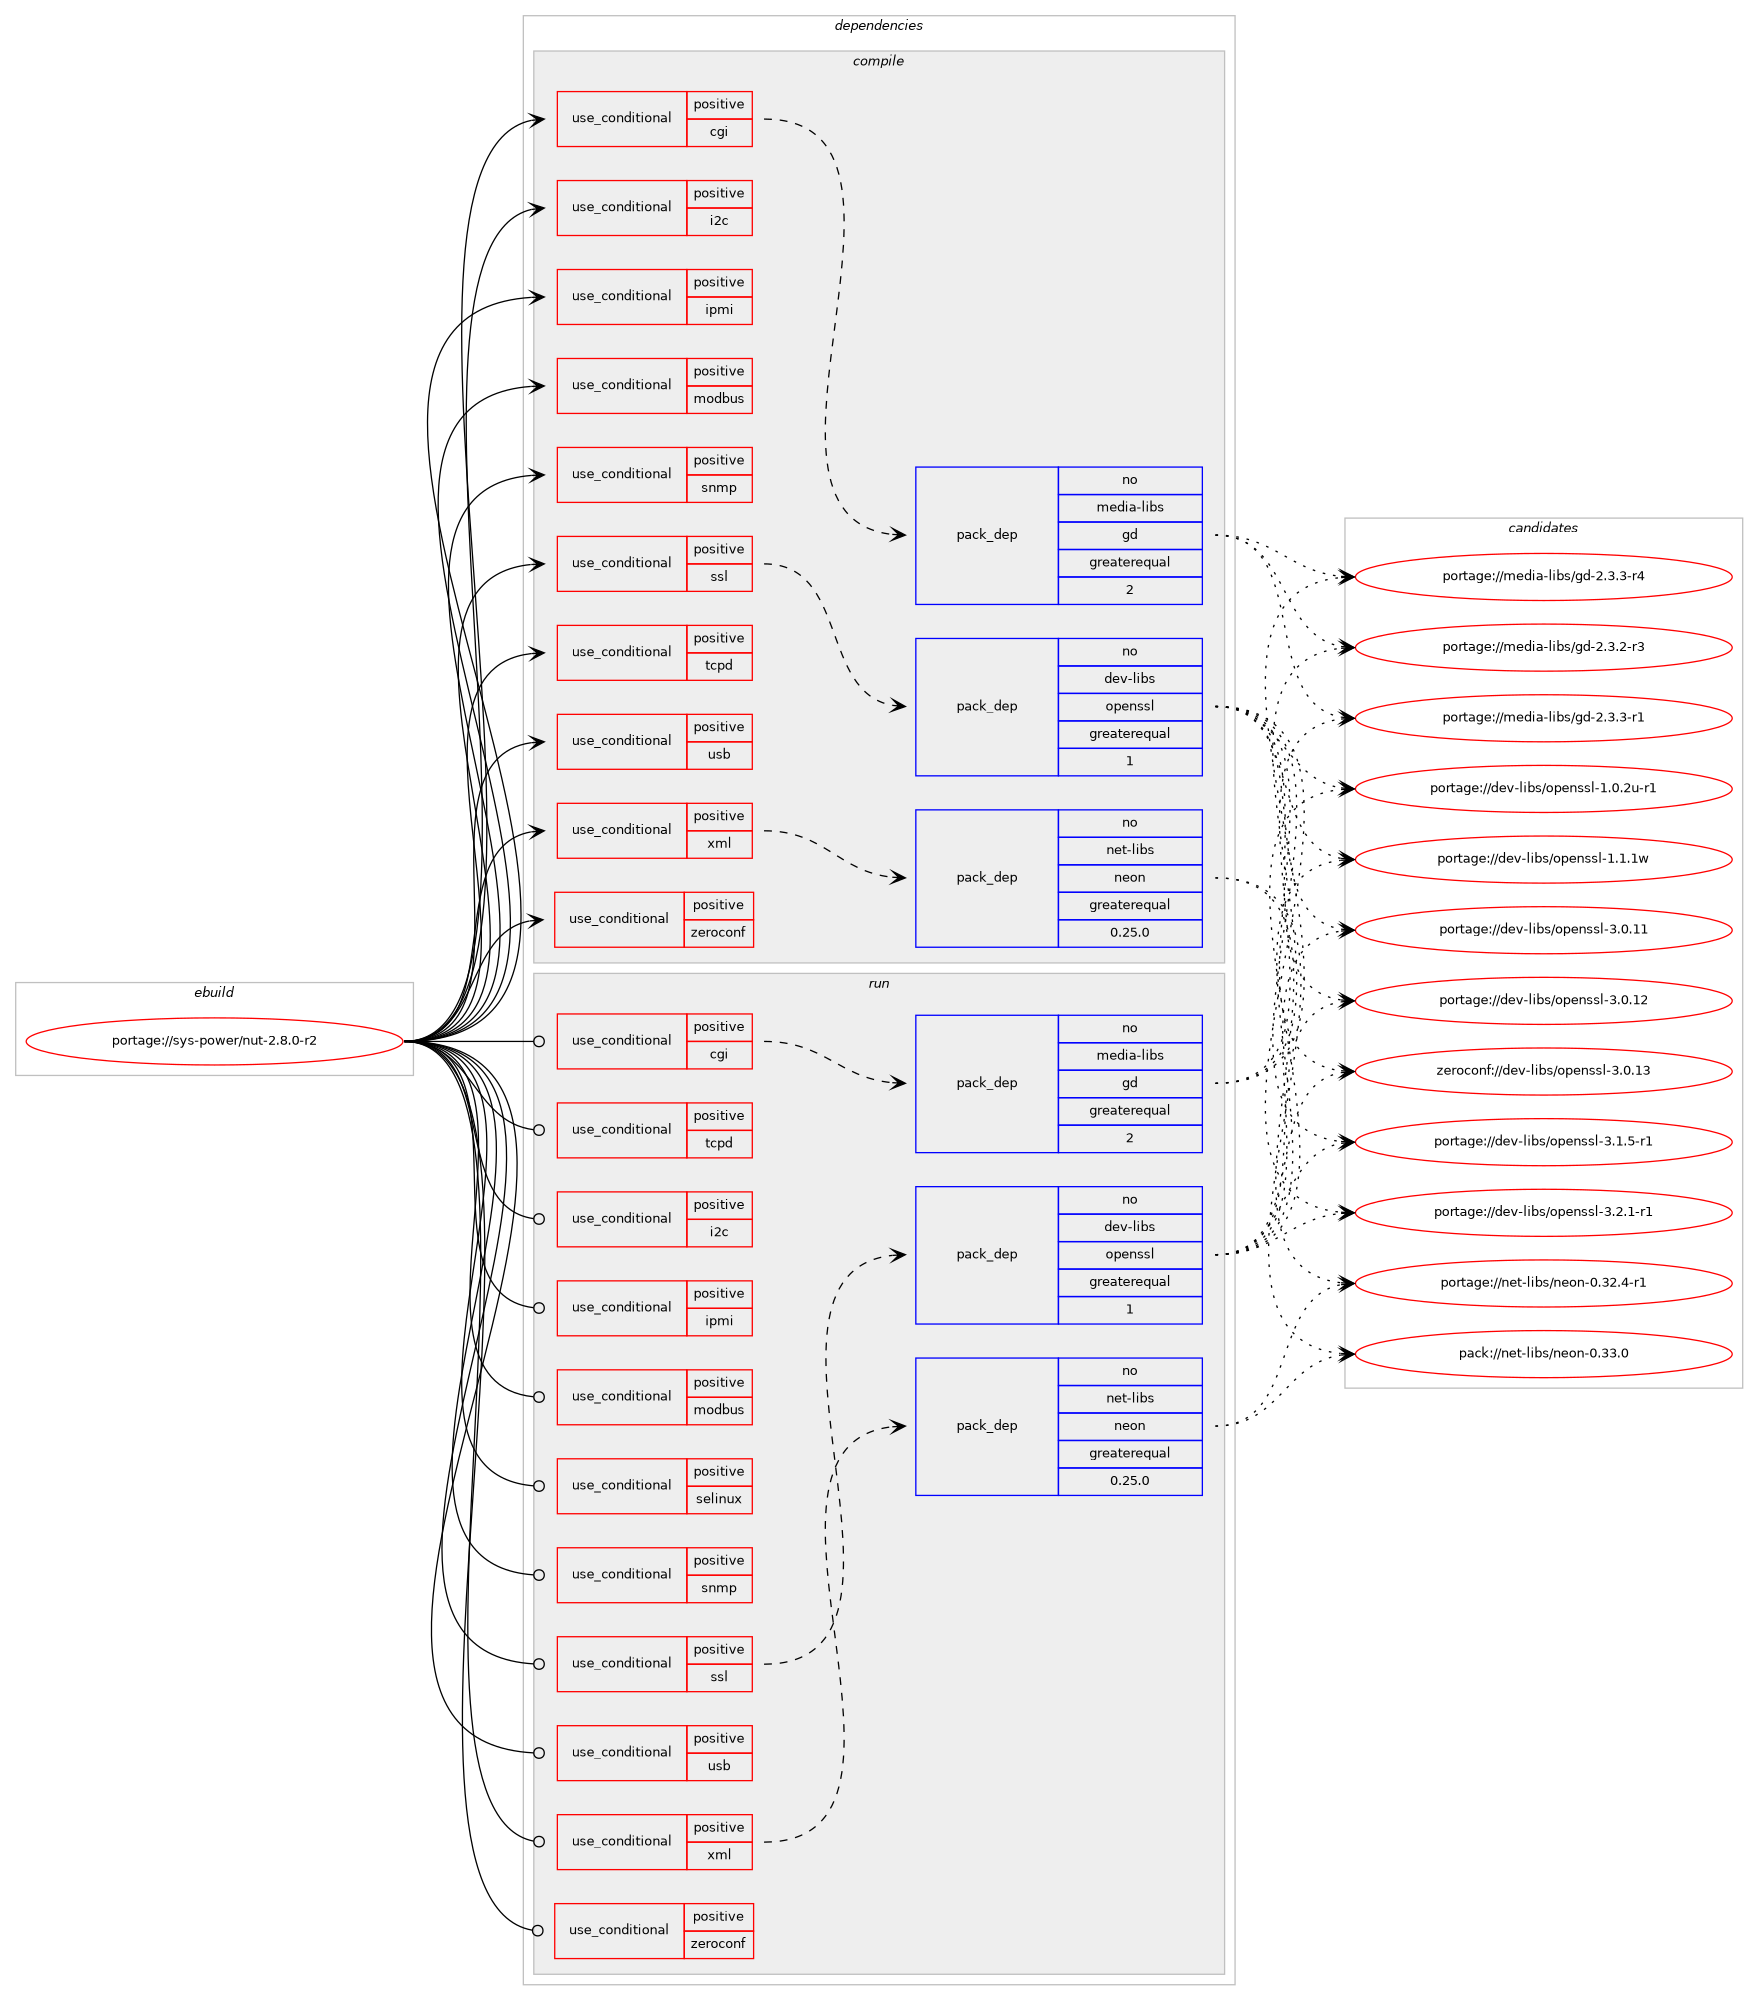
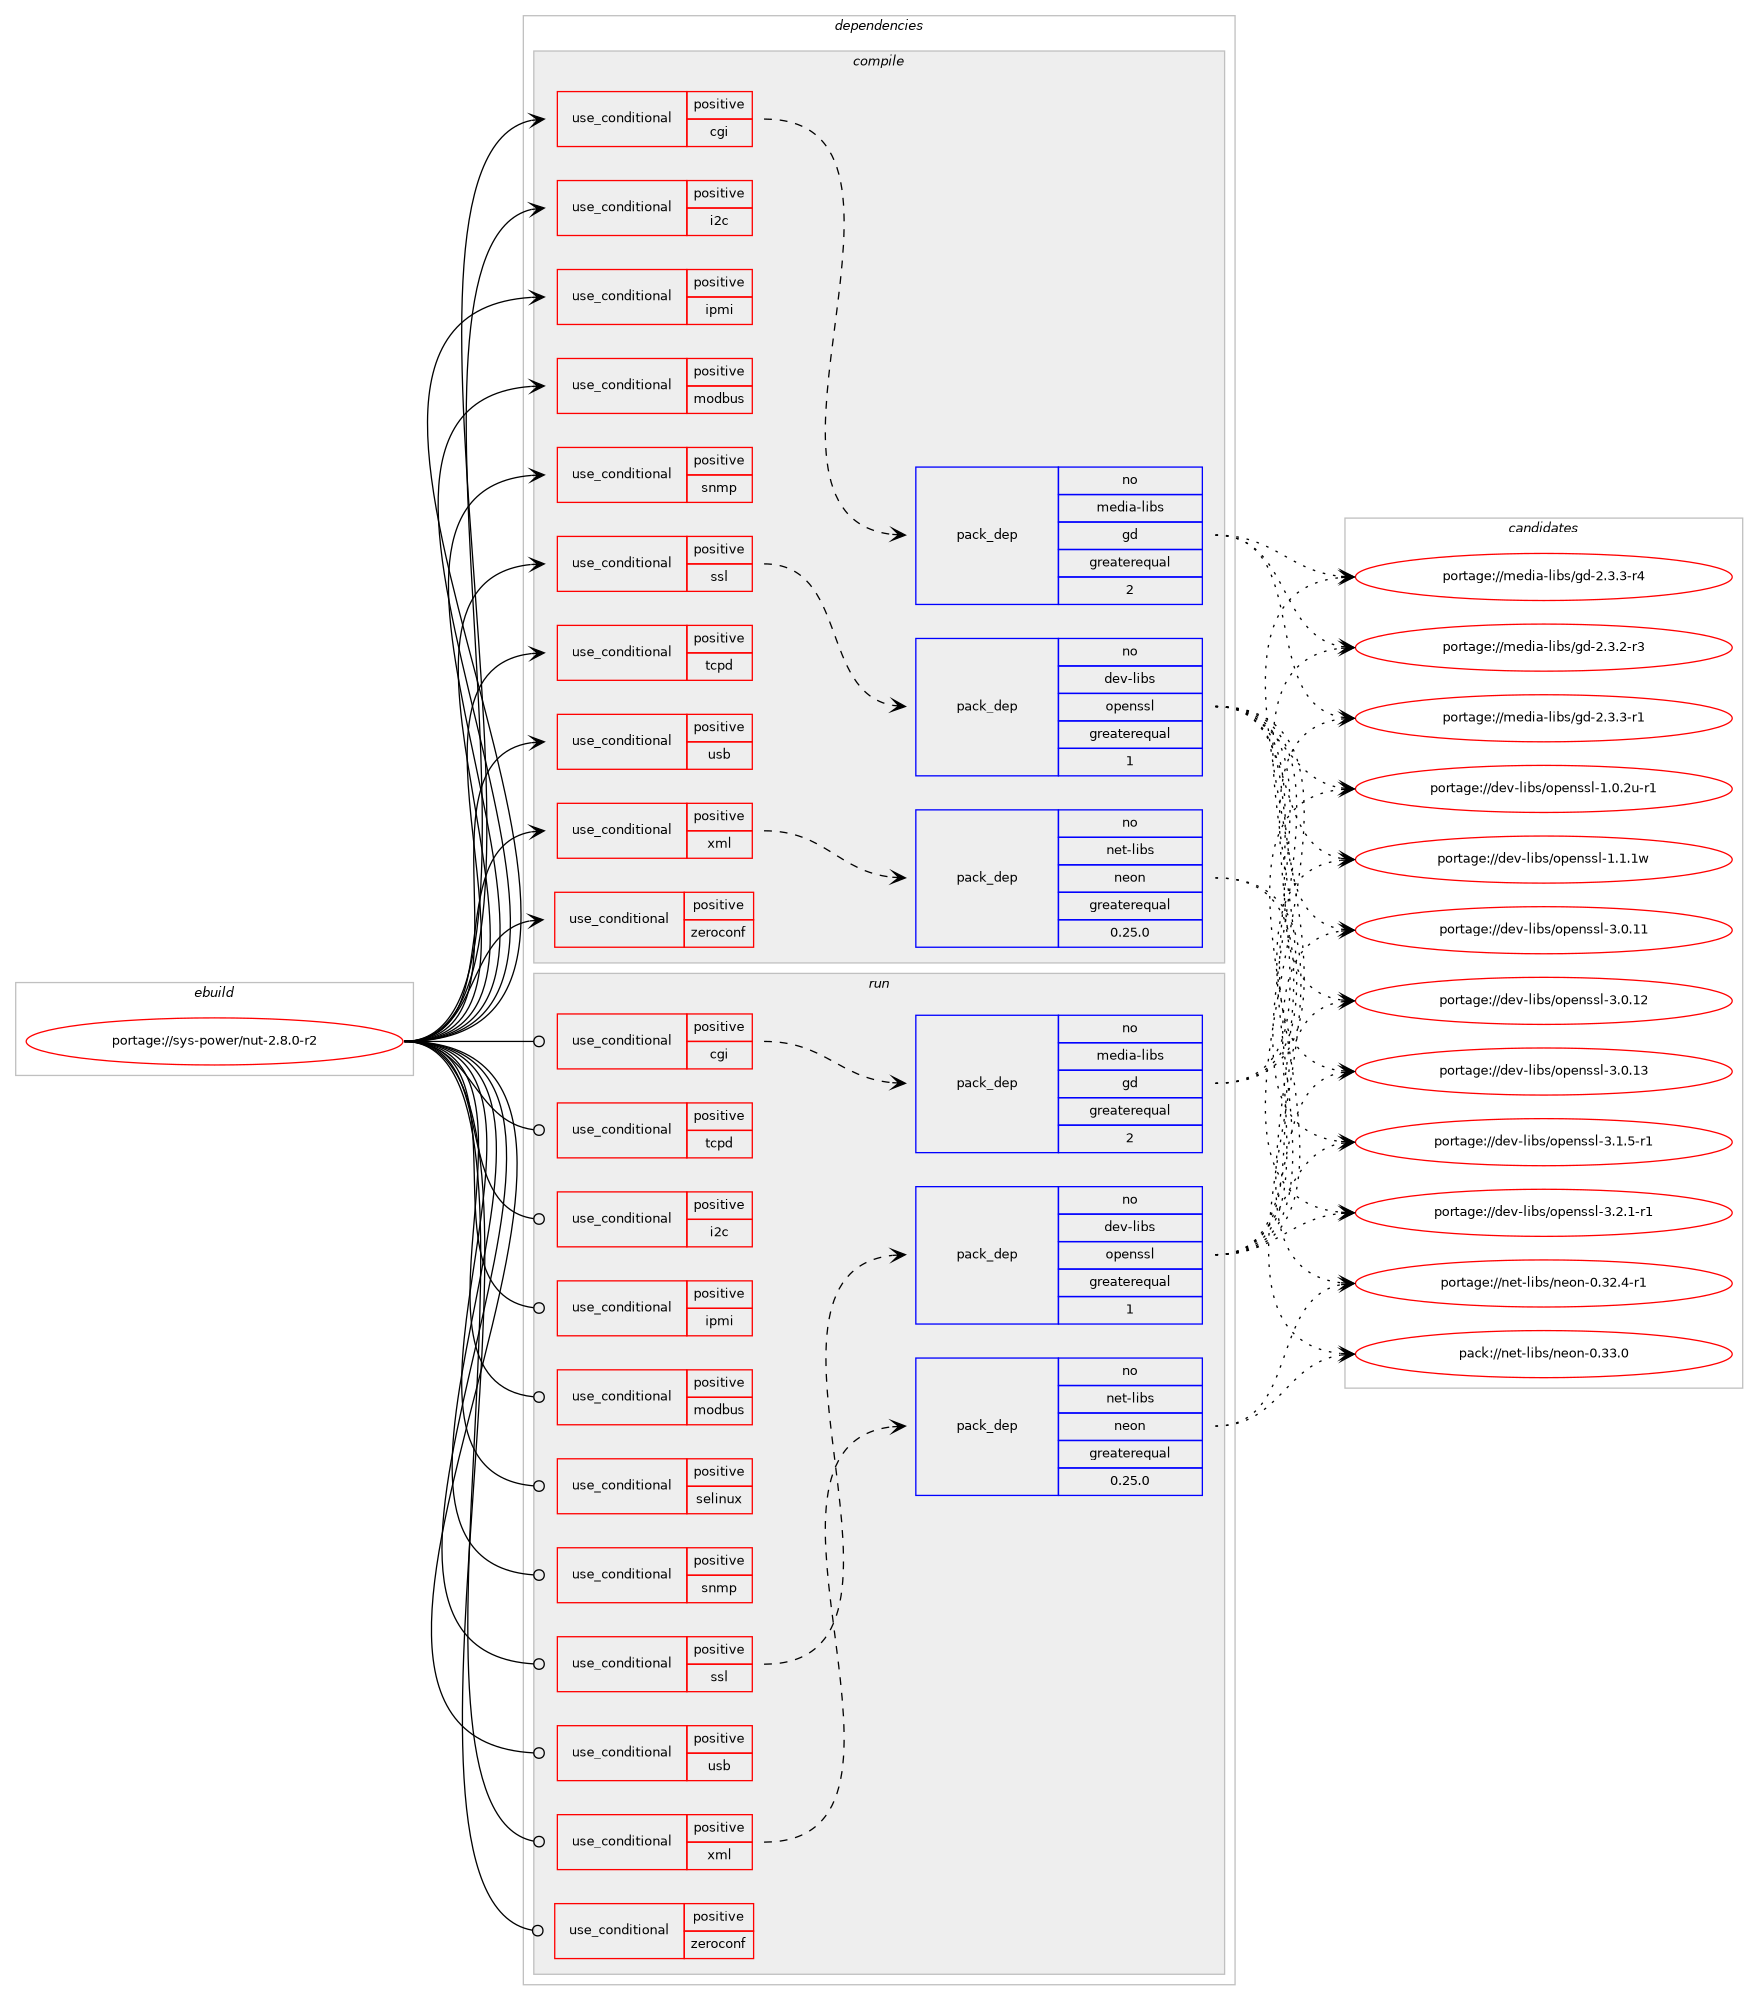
node "zeroconf://dev-libs/openssl-3.0.13": label "zeroconf://dev-libs/openssl-3.0.13" -> "portage://dev-libs/openssl-3.0.13"
